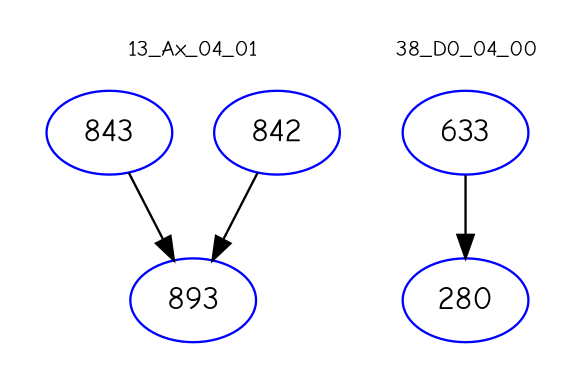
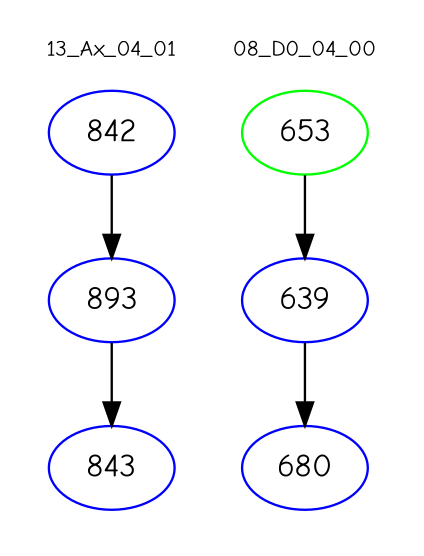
cluster "38_D0_04_00": label "38_D0_04_00" -> "08_D0_04_00"
node "653": added
node "633": label "633" -> "639"
edge "843" -> "893": reversed
node "280": label "280" -> "680"
